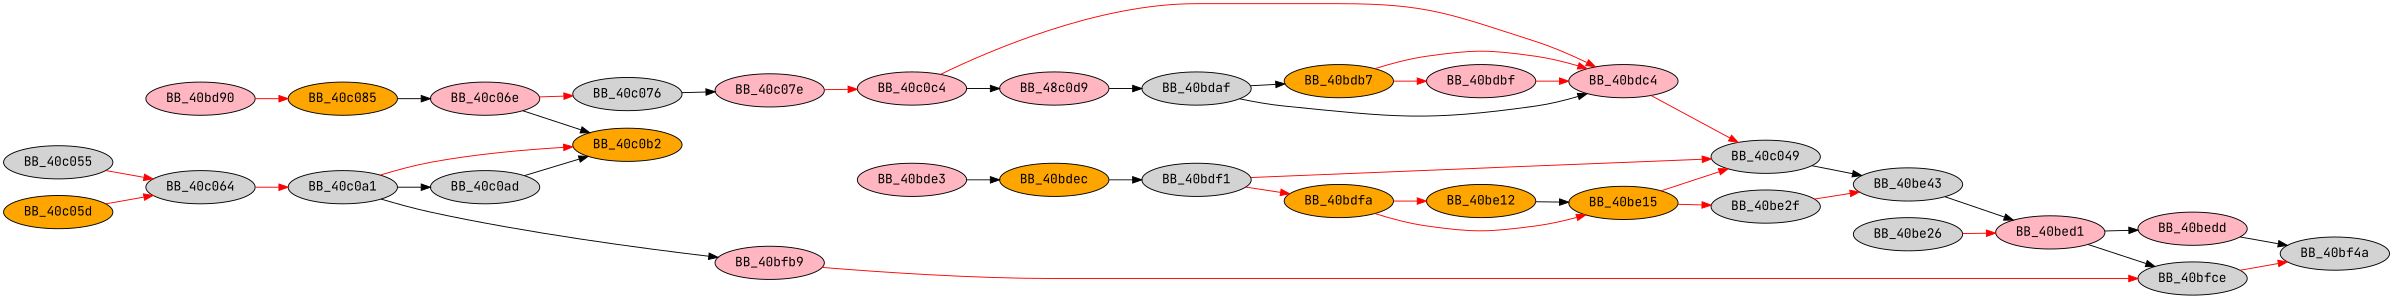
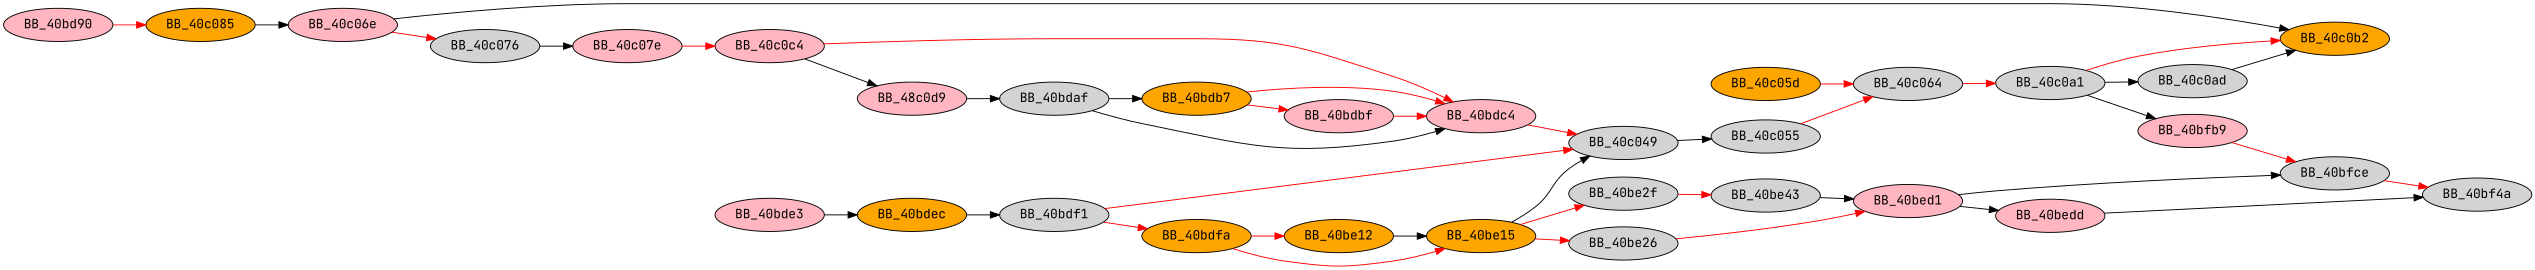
edge "BB_40c049" -> "BB_40be43": now "BB_40c049" -> "BB_40c055"
edge "BB_40be15" -> "BB_40c049": color red -> black
edge "BB_40be15" -> "BB_40be26": added
